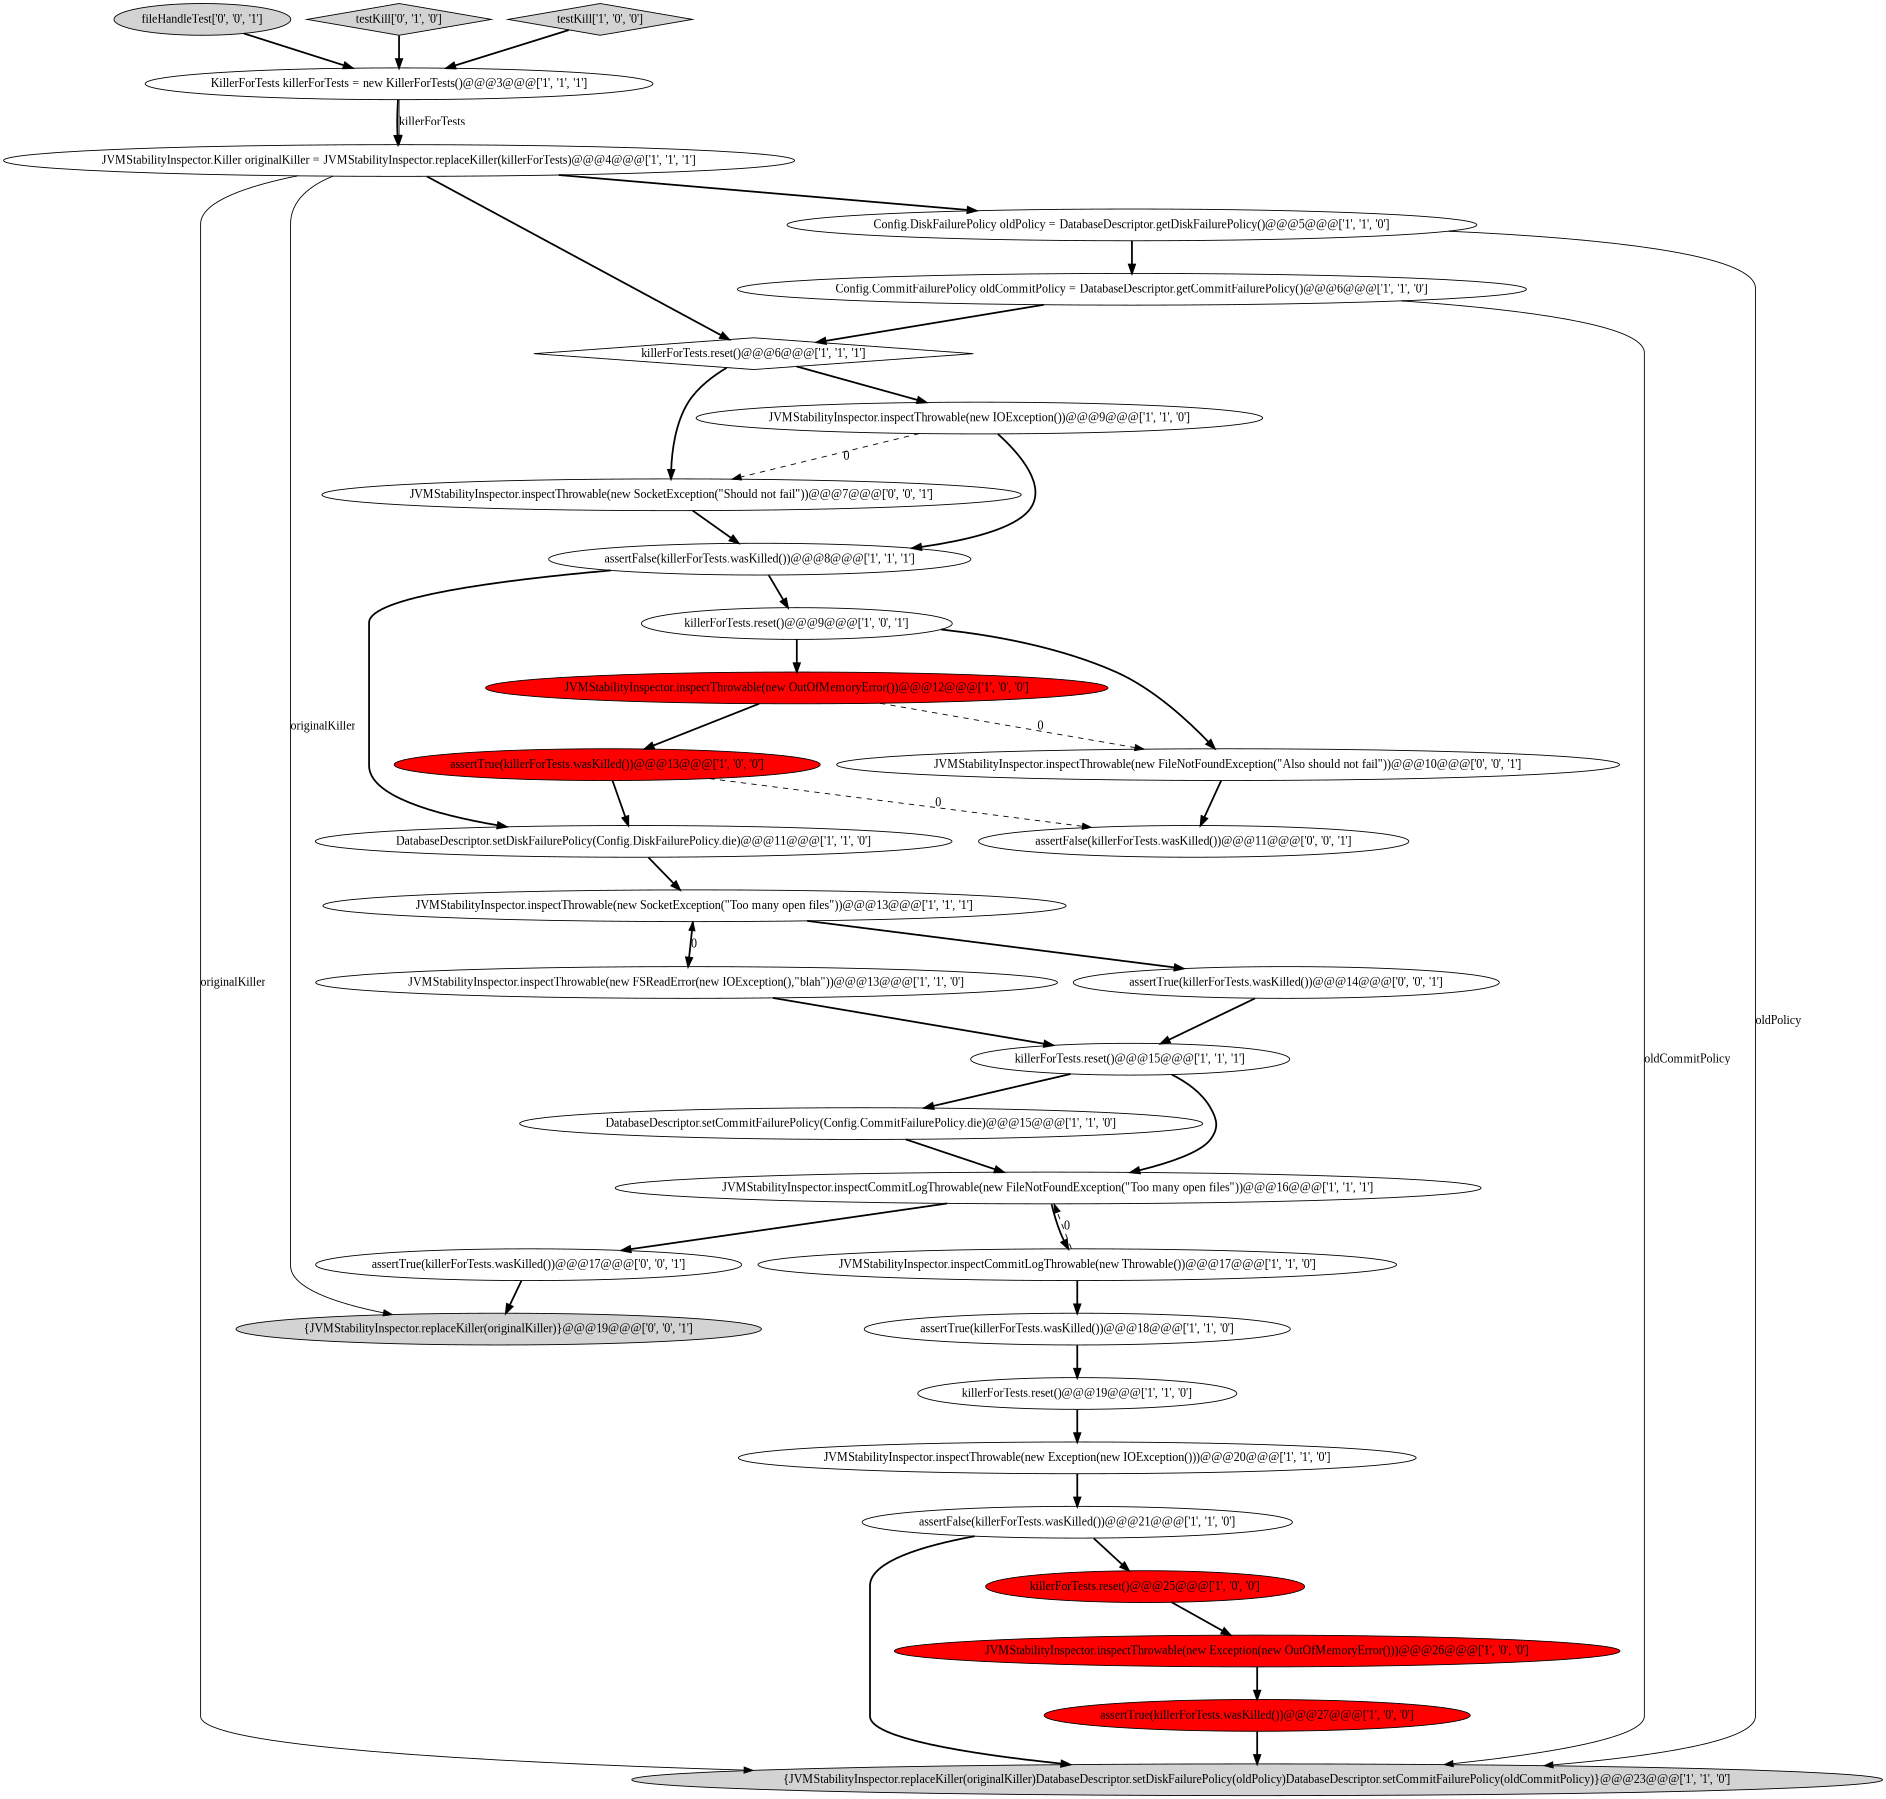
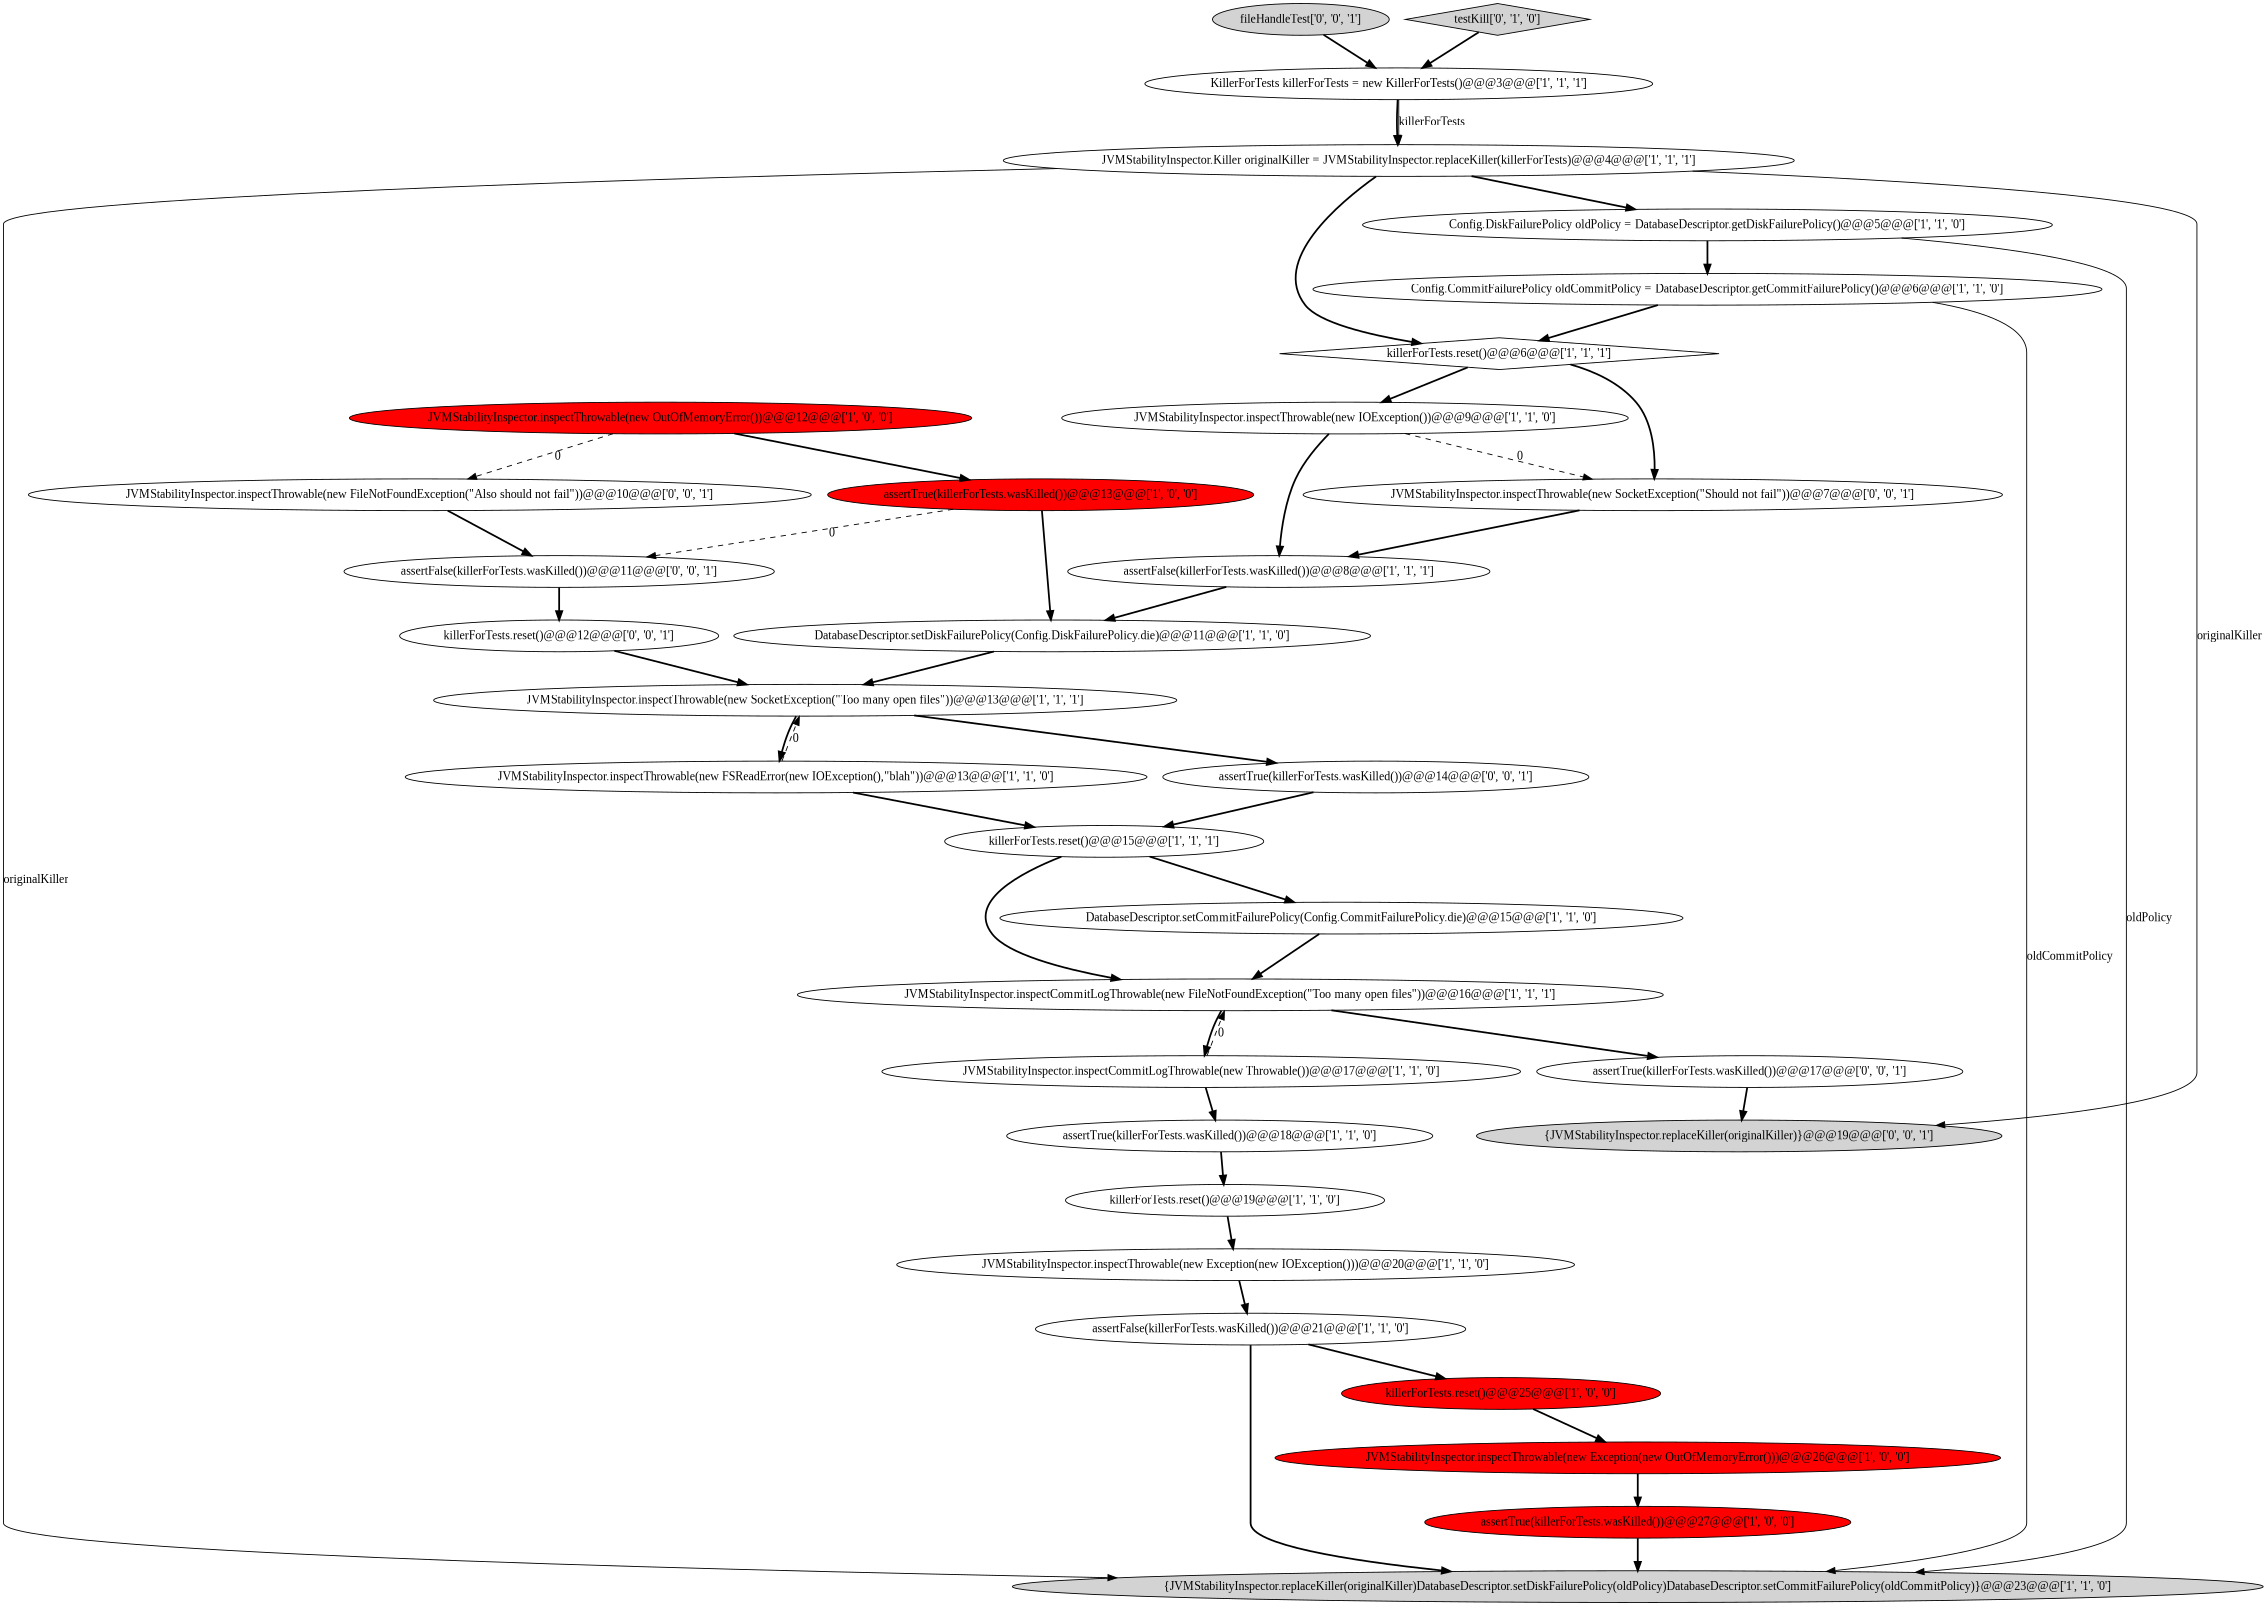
node "testKill['1', '0', '0']": removed
node "killerForTests.reset()@@@9@@@['1', '0', '1']": removed
node "killerForTests.reset()@@@12@@@['0', '0', '1']": added
